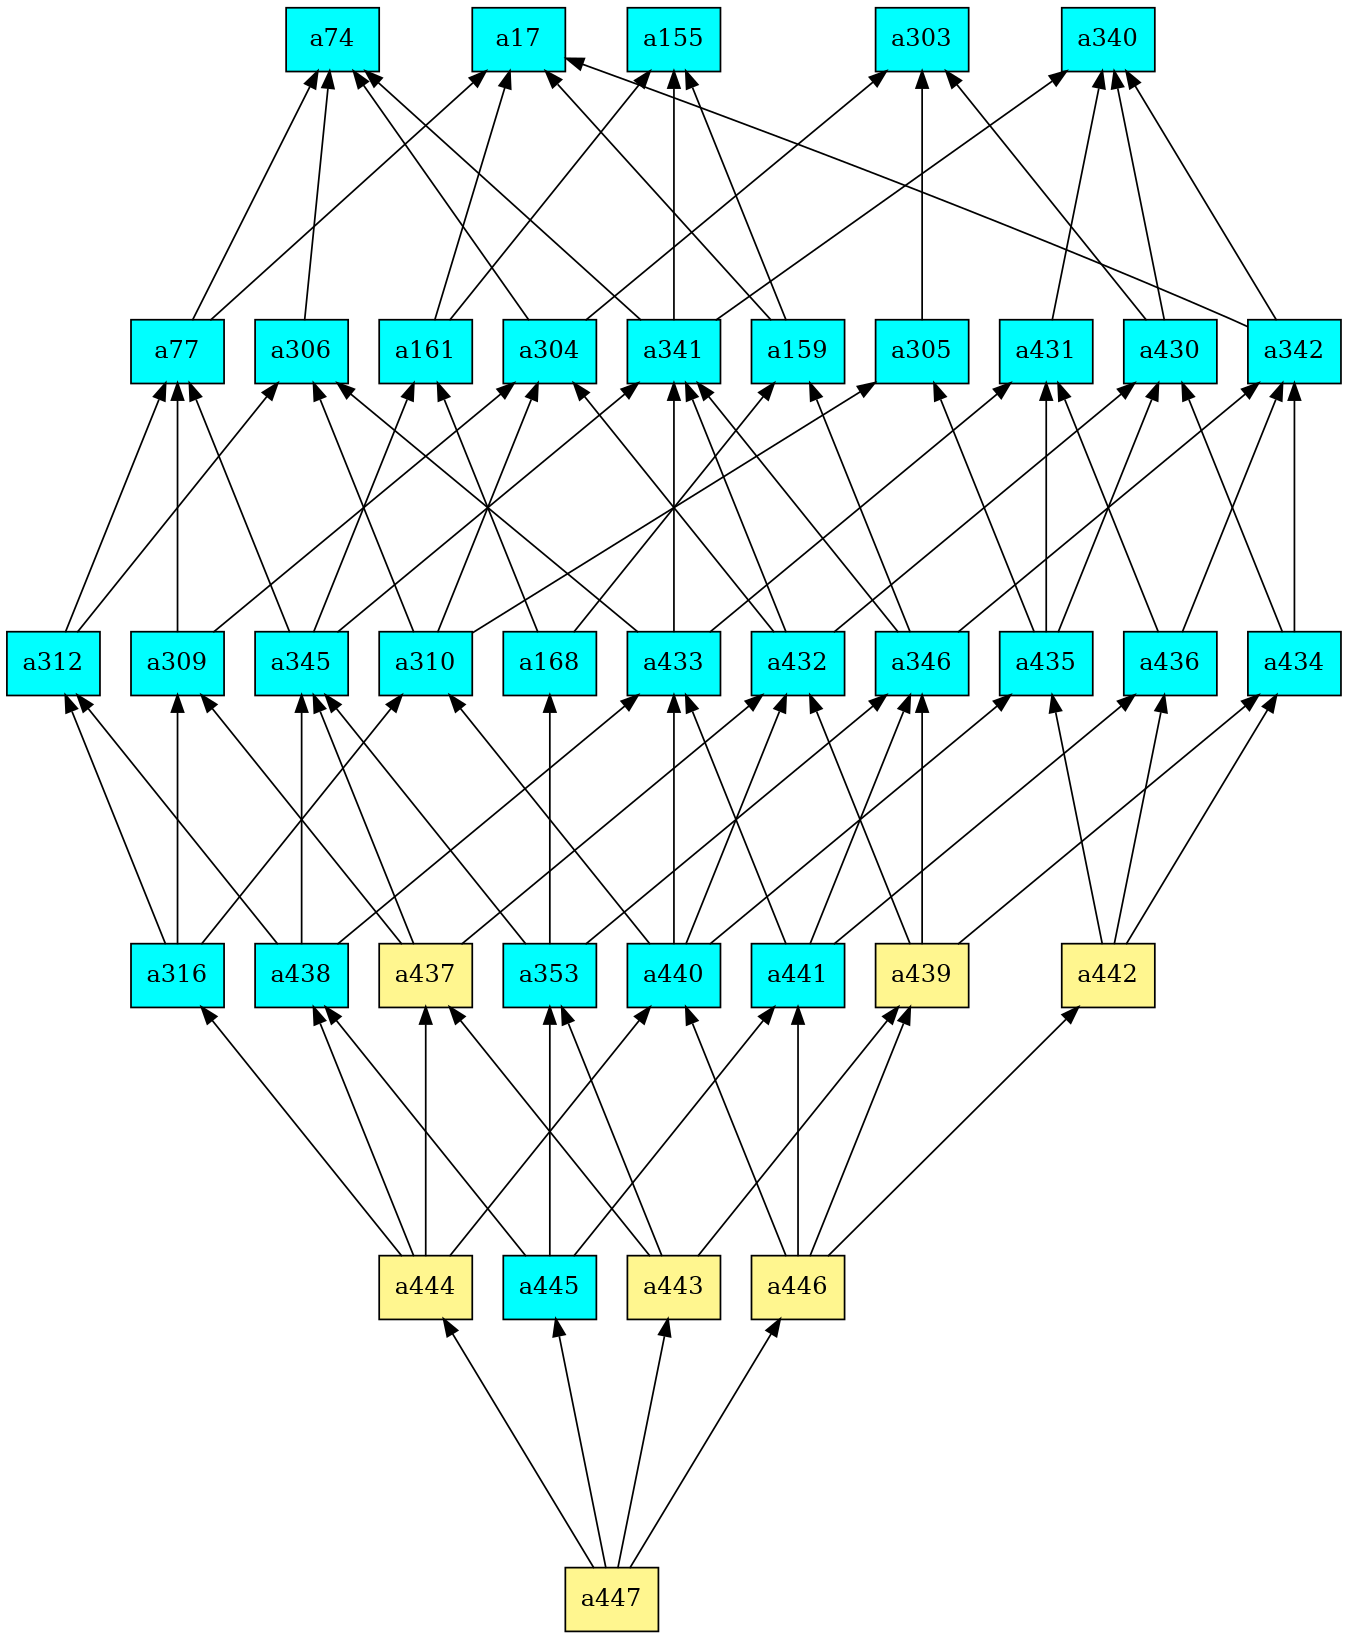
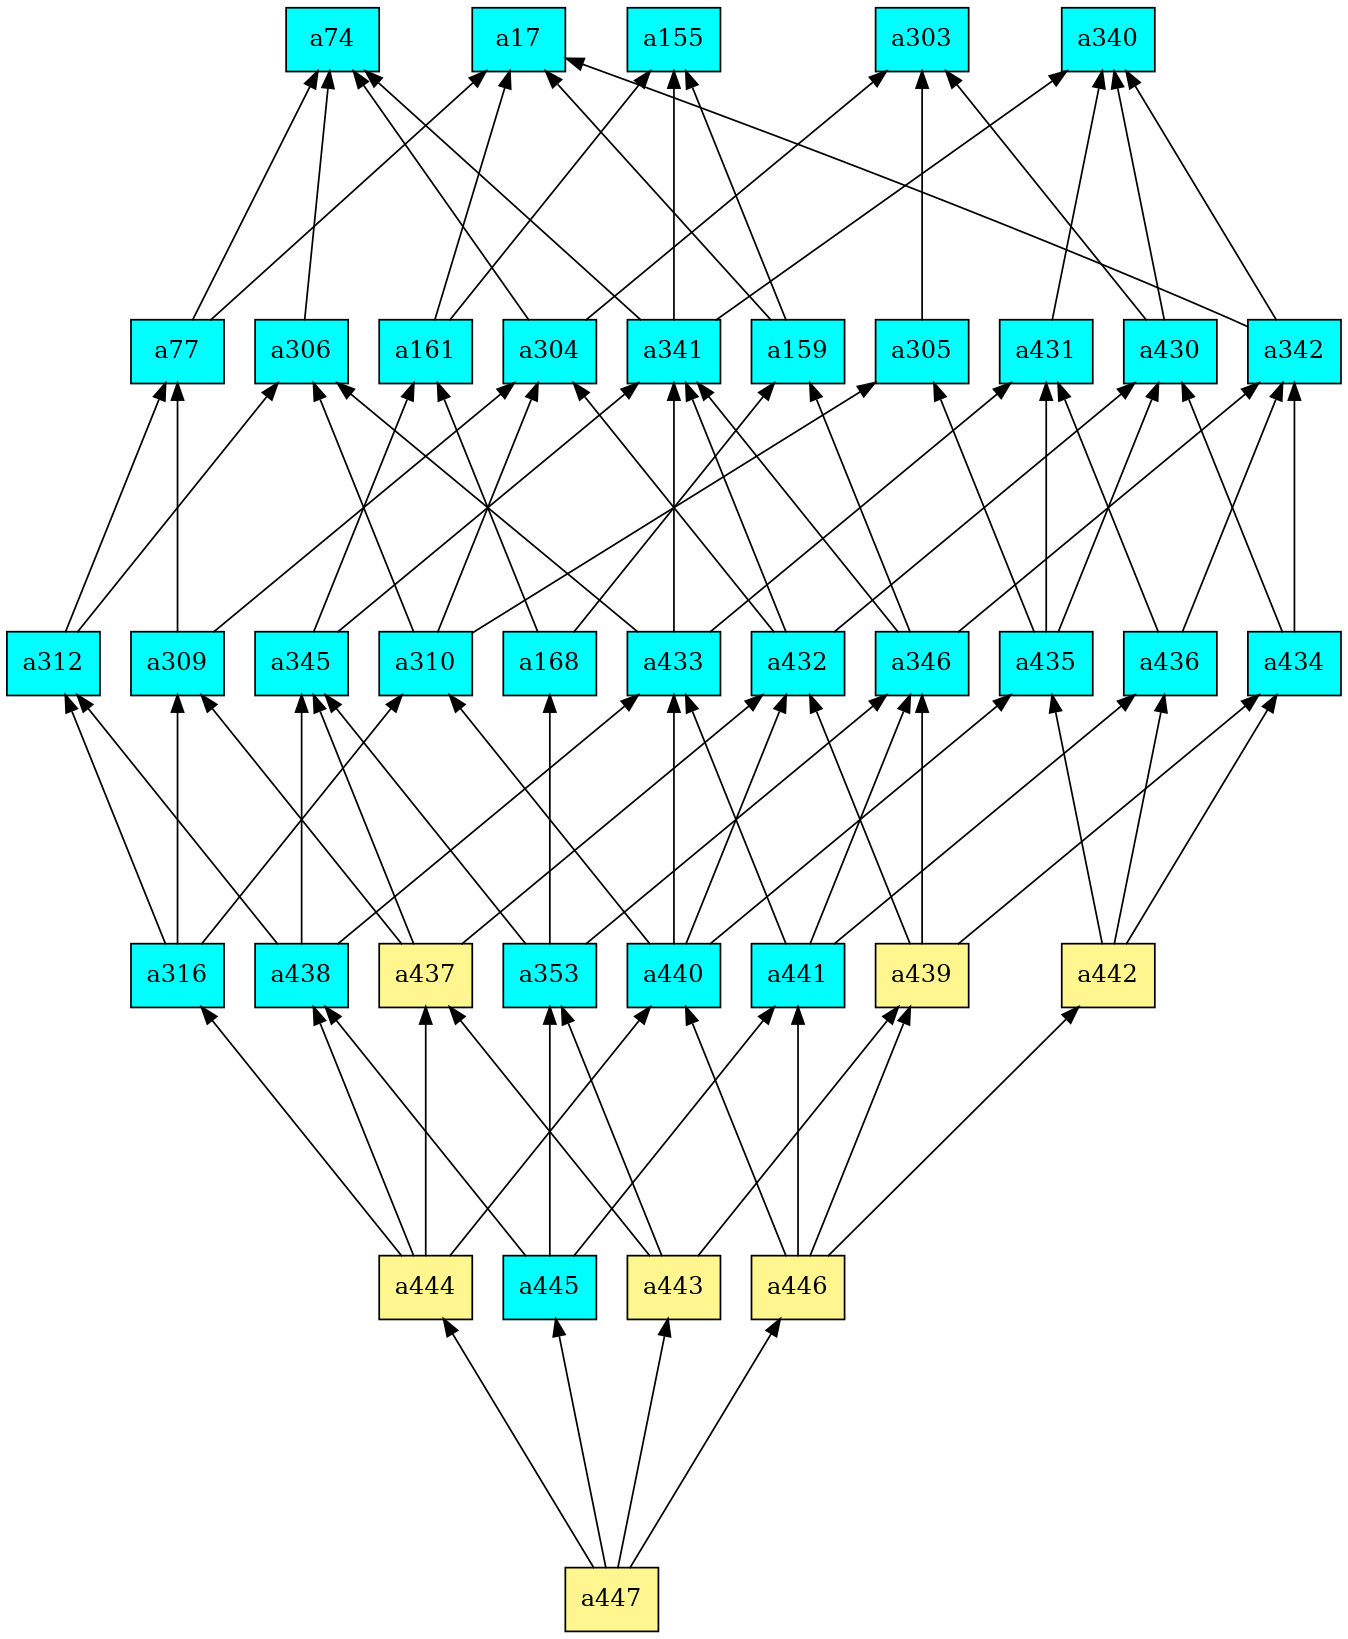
edge "a345" -> "a77": removed
